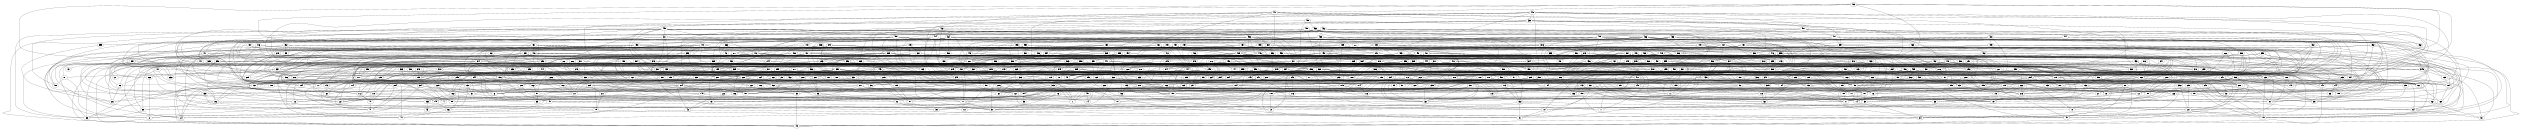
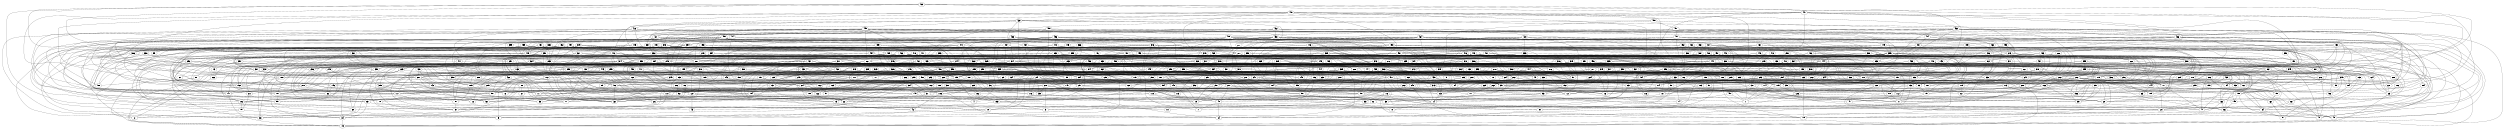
node "301": added
node "232": removed
